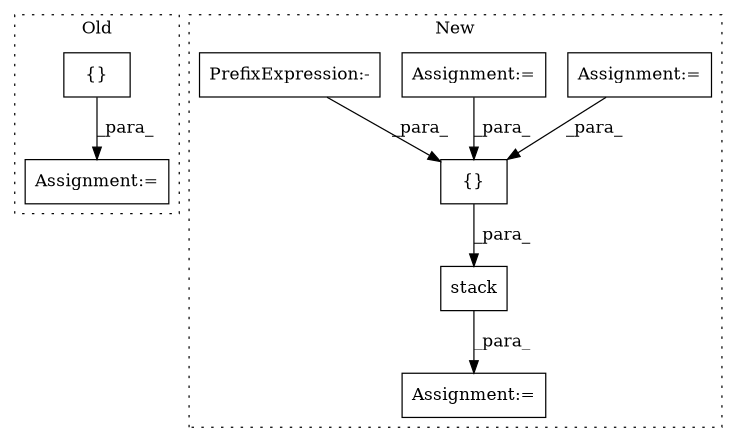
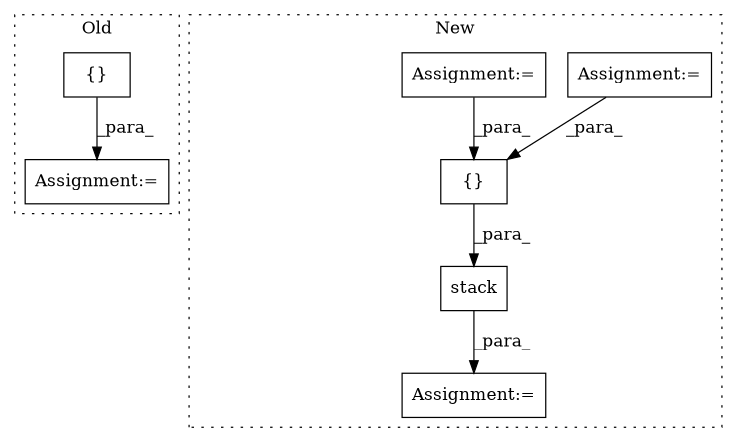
node "PrefixExpression:-": removed
